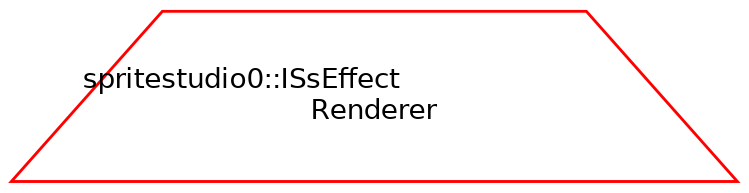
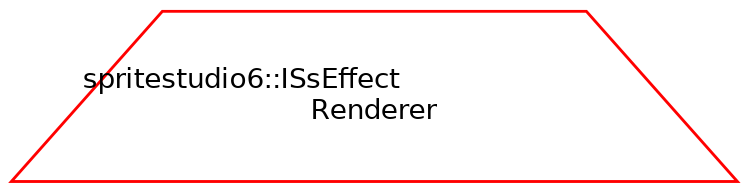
node "spritestudio0::ISsEffect Renderer": label "spritestudio0::ISsEffect Renderer" -> "spritestudio6::ISsEffect Renderer"
